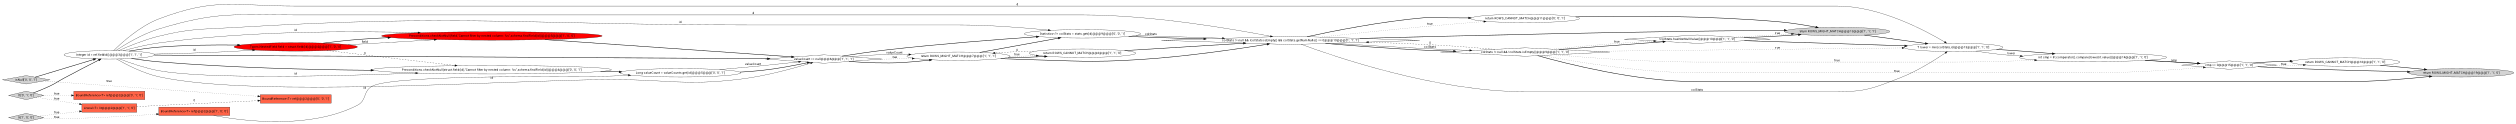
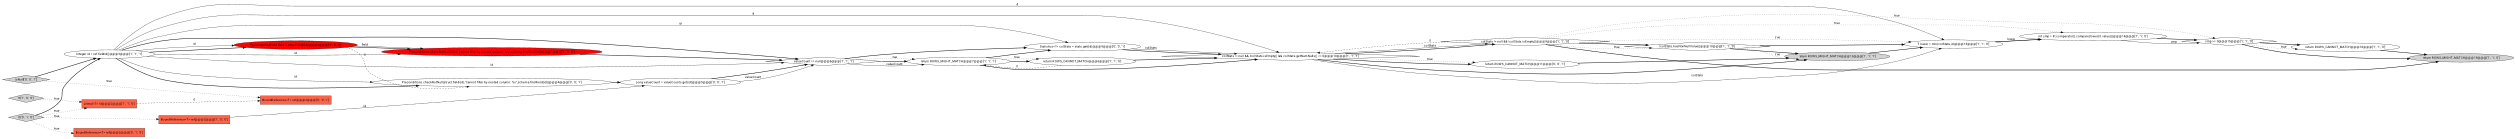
edge "lt['1', '0', '0']" -> "BoundReference<T> ref@@@2@@@['1', '0', '0']": now "lt['0', '1', '0']" -> "BoundReference<T> ref@@@2@@@['1', '0', '0']"
